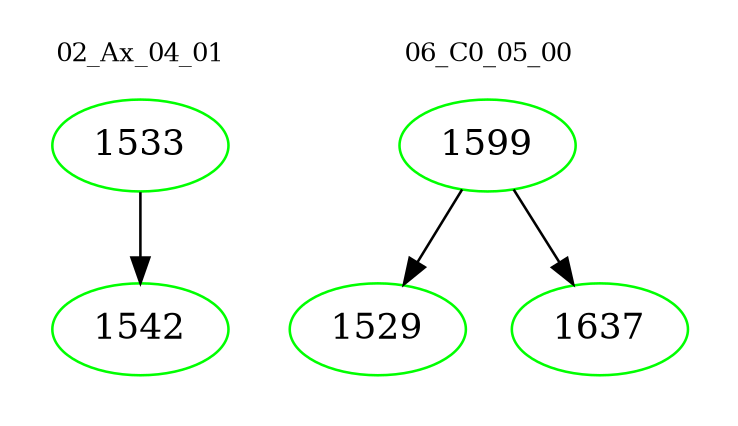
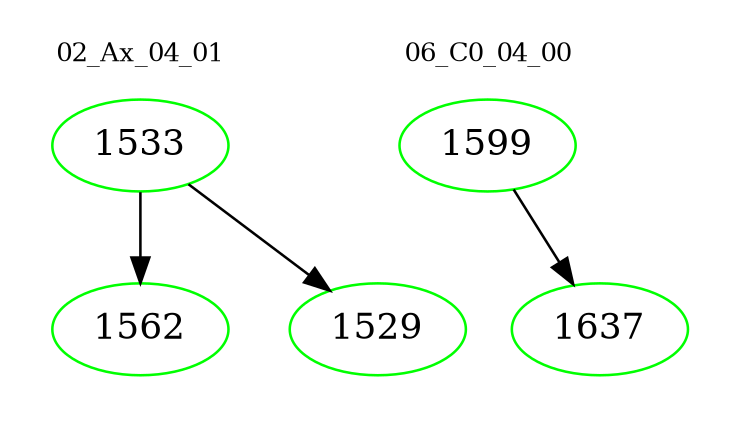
cluster "06_C0_05_00": label "06_C0_05_00" -> "06_C0_04_00"
edge "1599" -> "1529": now "1533" -> "1529"
node "1542": label "1542" -> "1562"
